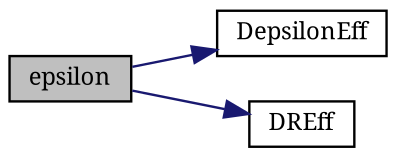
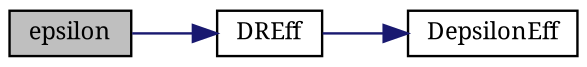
edge "epsilon" -> "DepsilonEff": now "DREff" -> "DepsilonEff"
